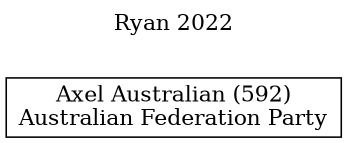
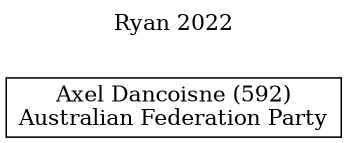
node "Axel Australian (592) Australian Federation Party": label "Axel Australian (592) Australian Federation Party" -> "Axel Dancoisne (592) Australian Federation Party"
